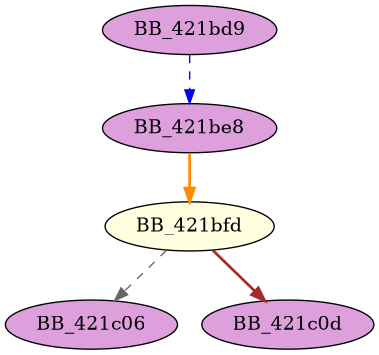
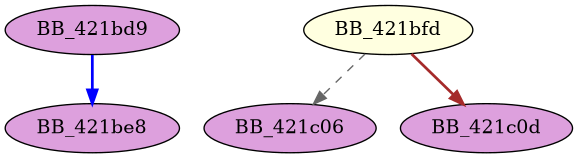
edge "BB_421bd9" -> "BB_421be8": style dashed -> bold
edge "BB_421be8" -> "BB_421bfd": removed
